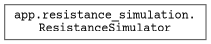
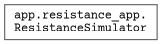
node "app.resistance_simulation. ResistanceSimulator": label "app.resistance_simulation. ResistanceSimulator" -> "app.resistance_app. ResistanceSimulator"
